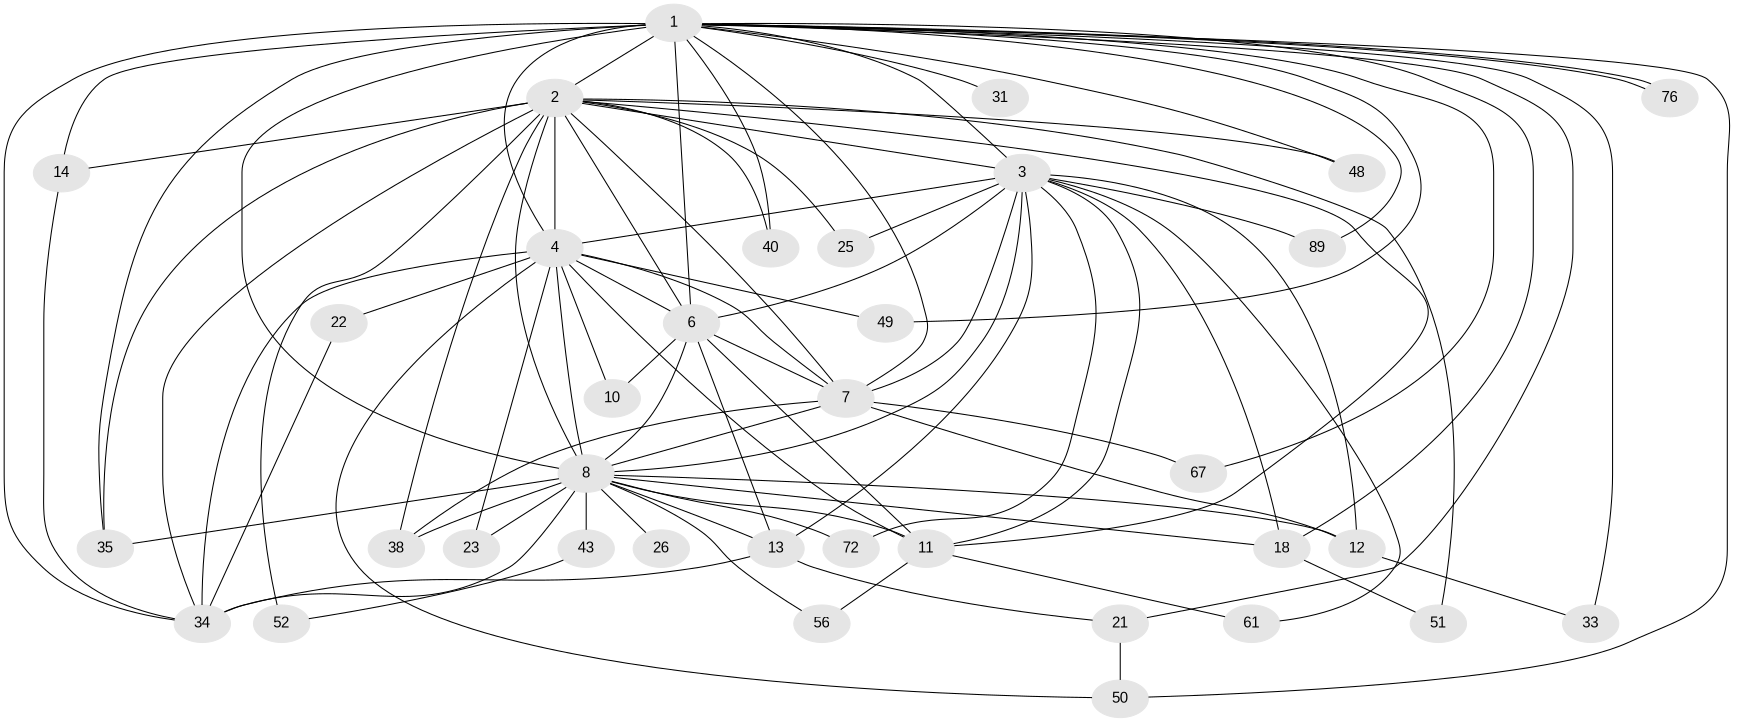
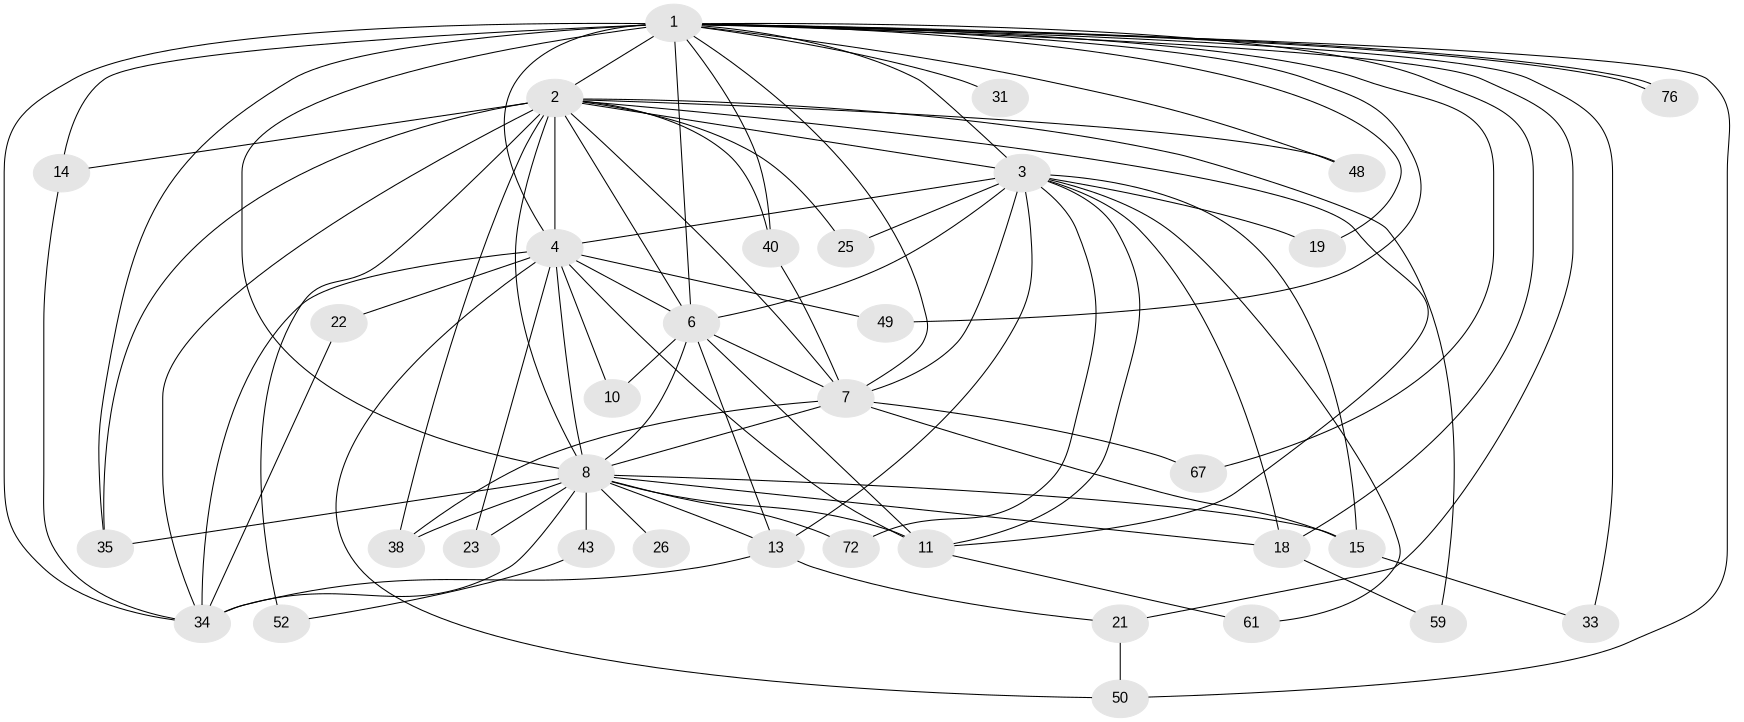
node "89": label "89" -> "19"
edge "4" -- "7": now "40" -- "7"
edge "3" -- "8": removed
node "12": label "12" -> "15"
node "56": removed
node "51": label "51" -> "59"
